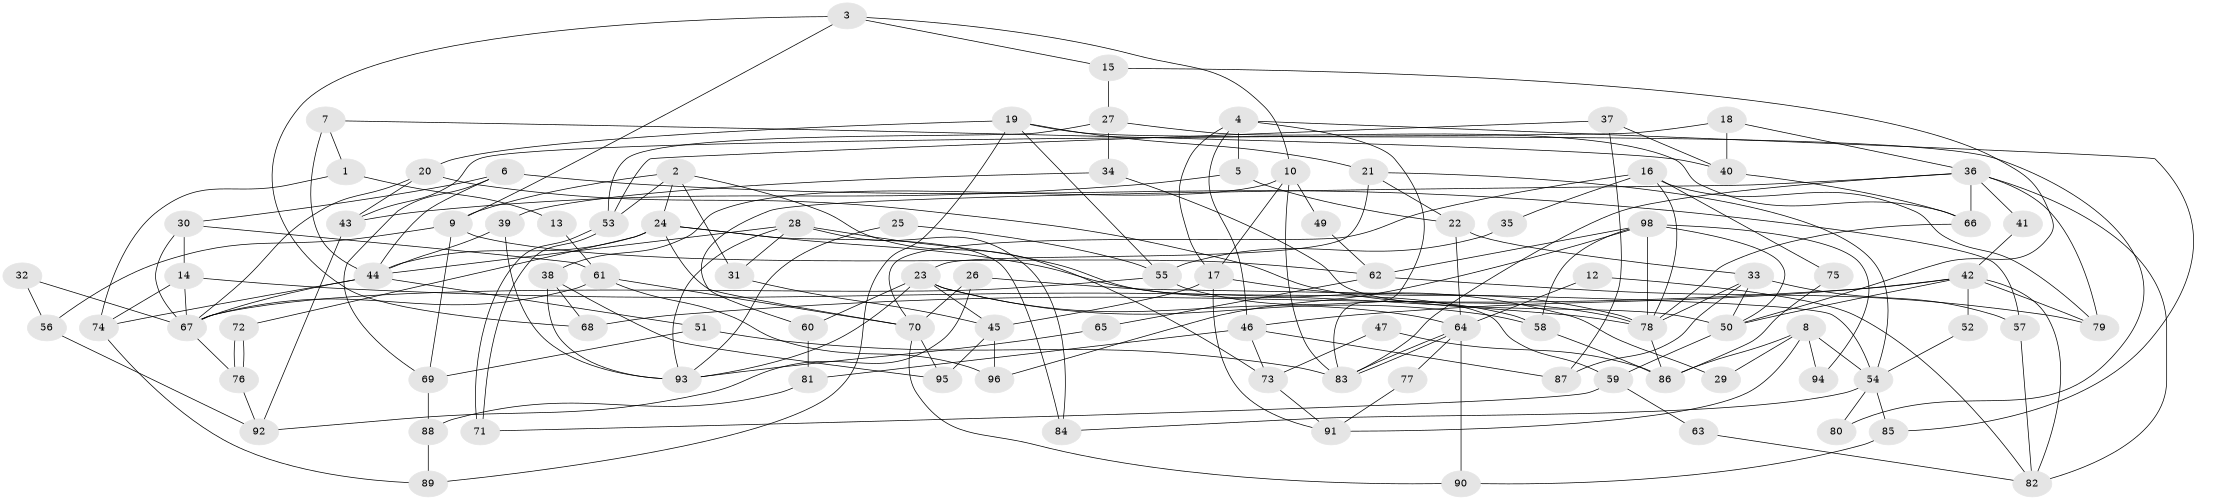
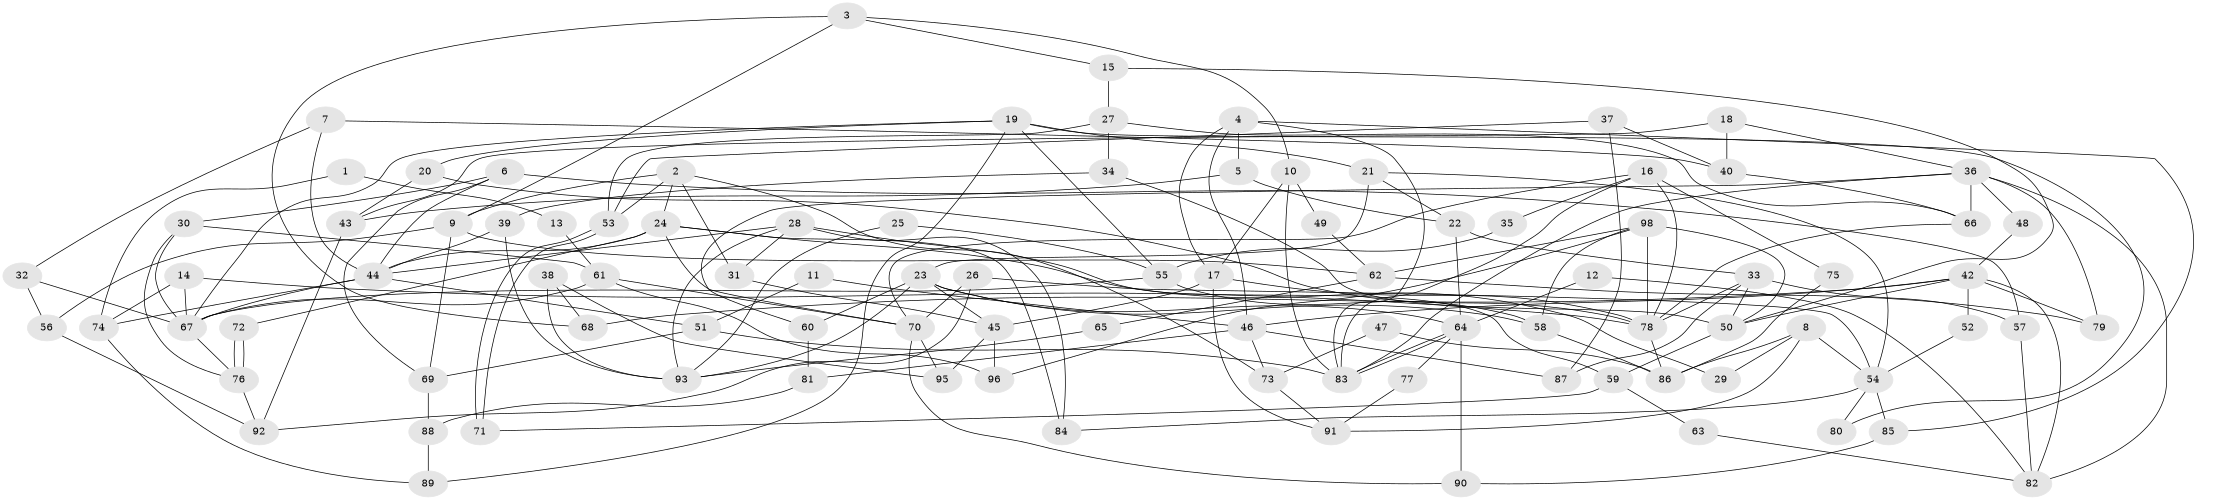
edge "7" -- "1": now "7" -- "32"
edge "10" -- "38": removed
edge "16" -- "79": now "16" -- "83"
node "41": label "41" -> "48"
edge "20" -- "67": now "19" -- "67"
edge "30" -- "14": now "30" -- "76"
node "11": added
node "94": removed
